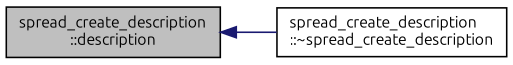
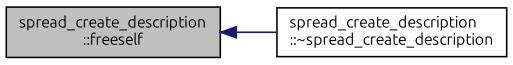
node "spread_create_description ::description": label "spread_create_description ::description" -> "spread_create_description ::freeself"
